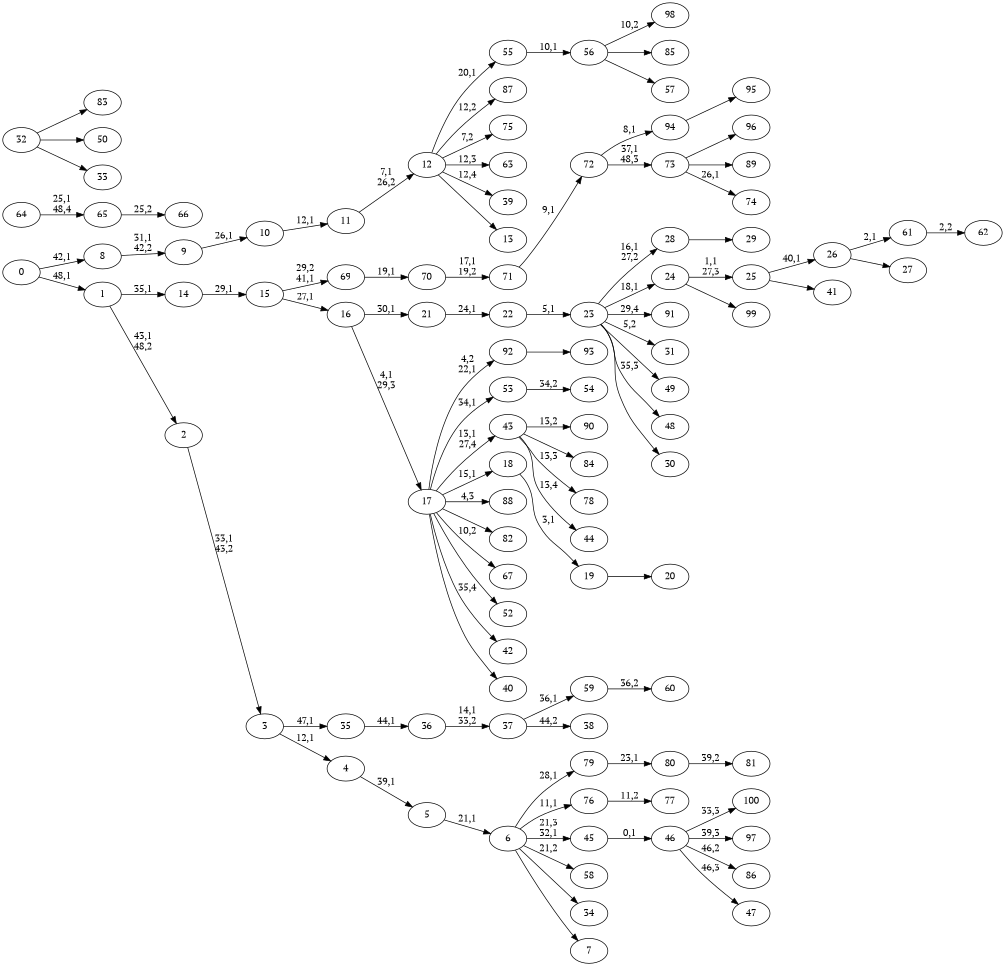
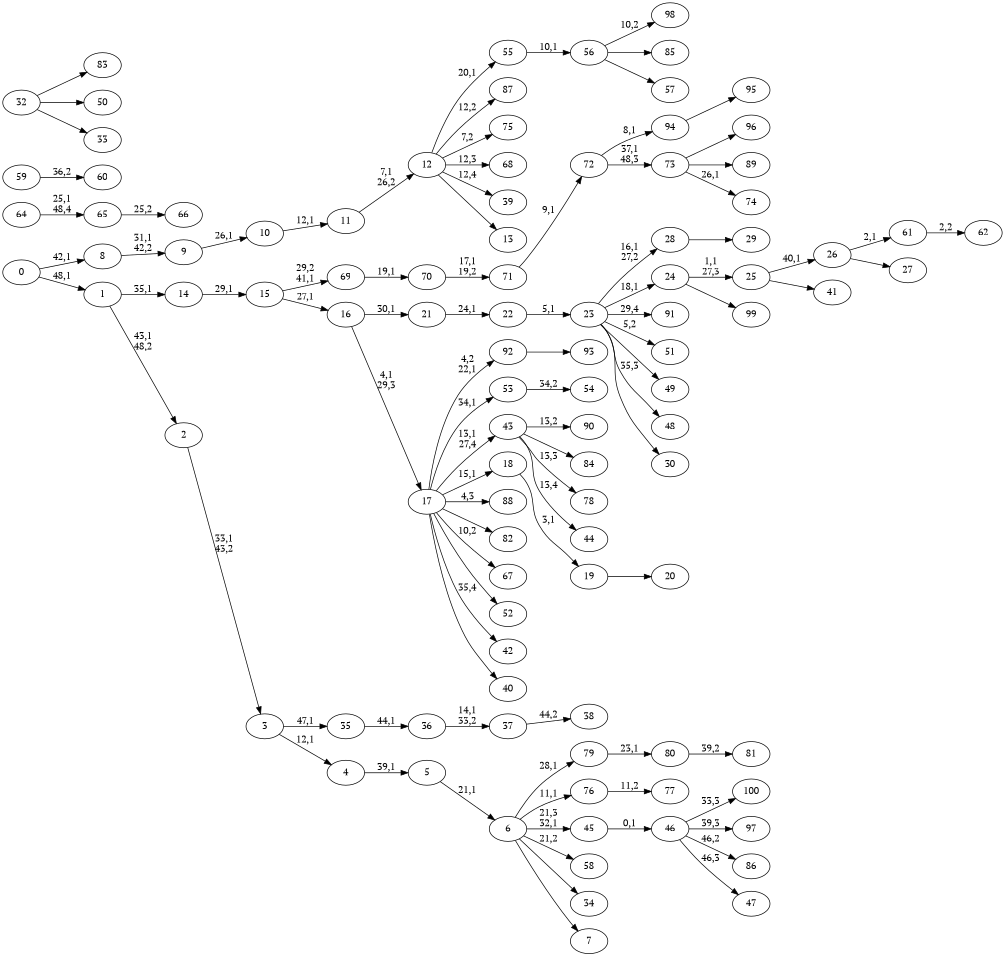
node "63": label "63" -> "68"
node "31": label "31" -> "51"
edge "37" -> "59": removed, label "36,1"
